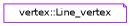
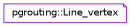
node "vertex::Line_vertex": label "vertex::Line_vertex" -> "pgrouting::Line_vertex"
